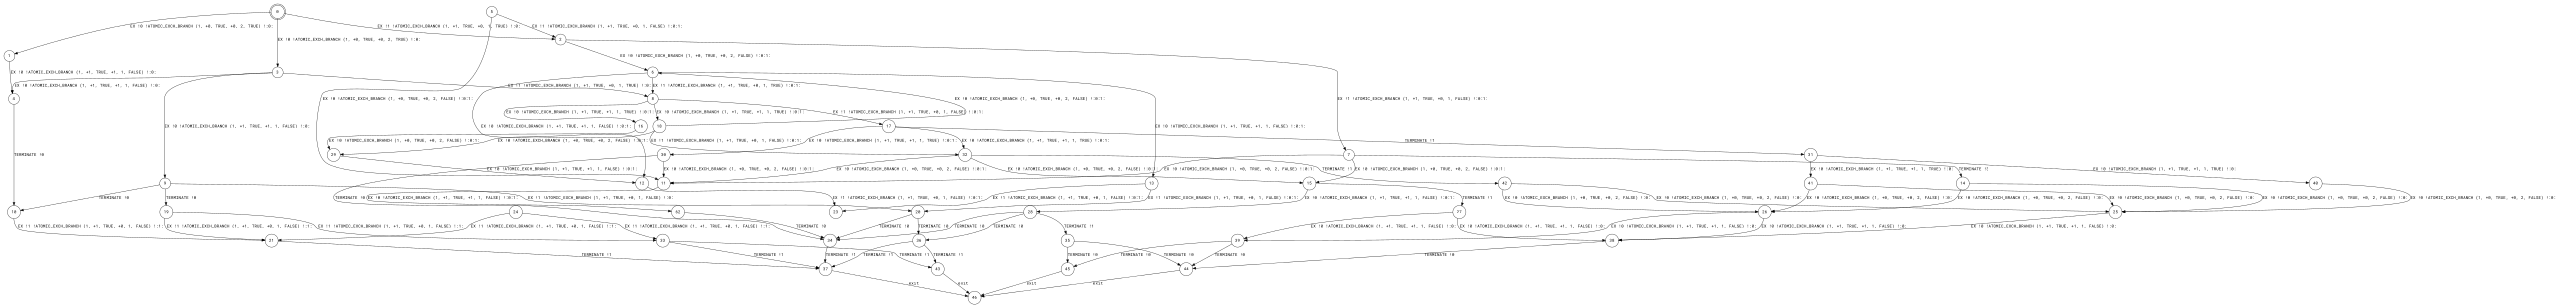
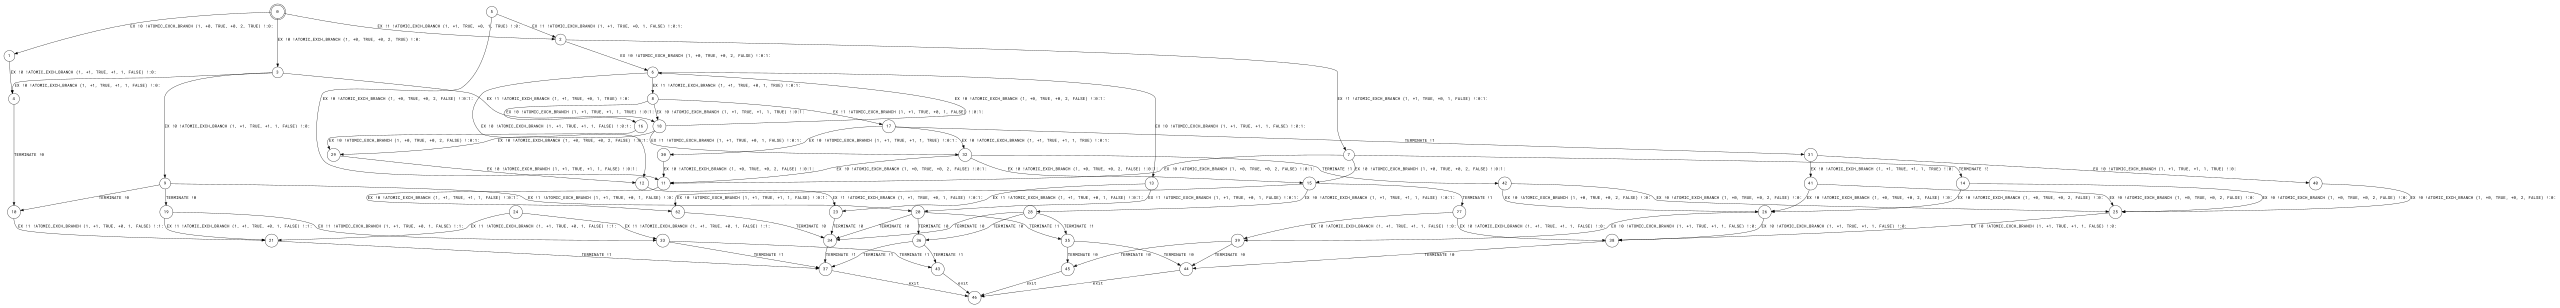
edge "3" -> "8": now "3" -> "18"
edge "15" -> "62": added, label "EX !0 !ATOMIC_EXCH_BRANCH (1, +1, TRUE, +1, 1, FALSE) !:0:1:"
edge "30" -> "34": now "23" -> "34"
edge "20" -> "35": added, label "TERMINATE !1"
